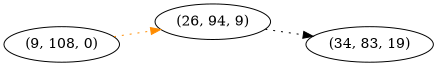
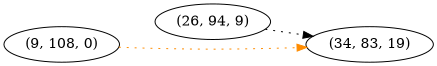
edge "(9, 108, 0)" -> "(26, 94, 9)": now "(9, 108, 0)" -> "(34, 83, 19)"
